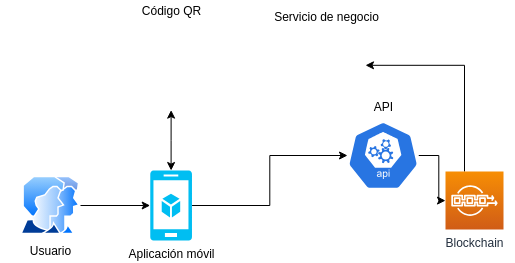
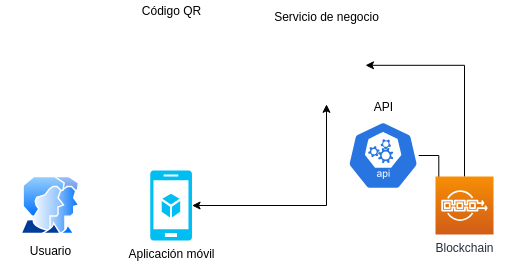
edge "Código QR" -- "Aplicación móvil": now "Servicio de negocio" -- "Aplicación móvil"
edge "Aplicación móvil" -> "API": removed
node "Blockchain": moved (475, 201) -> (465, 206)
edge "Usuario" -> "Aplicación móvil": removed
